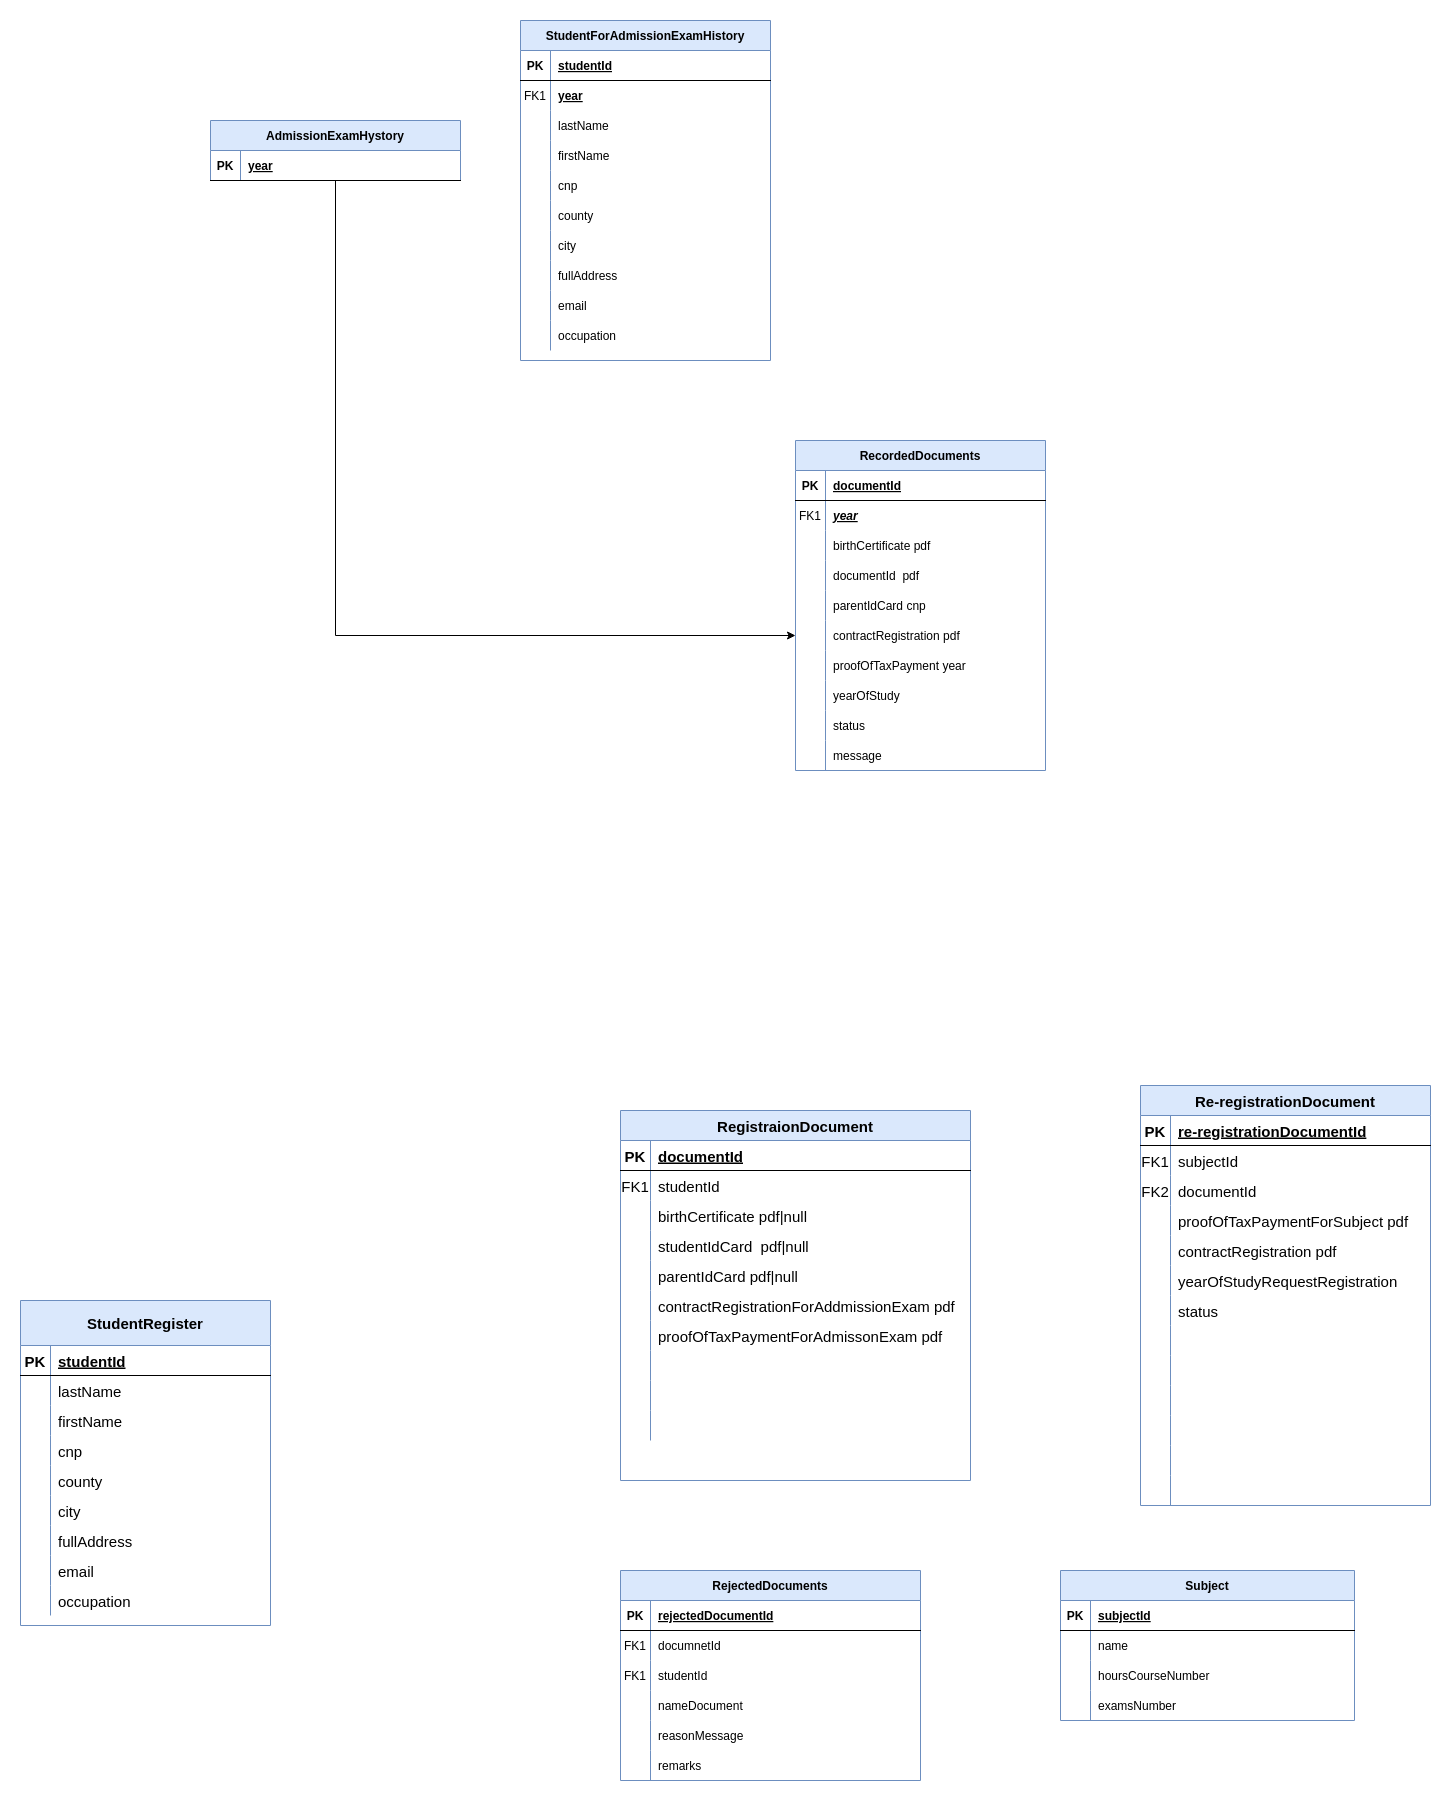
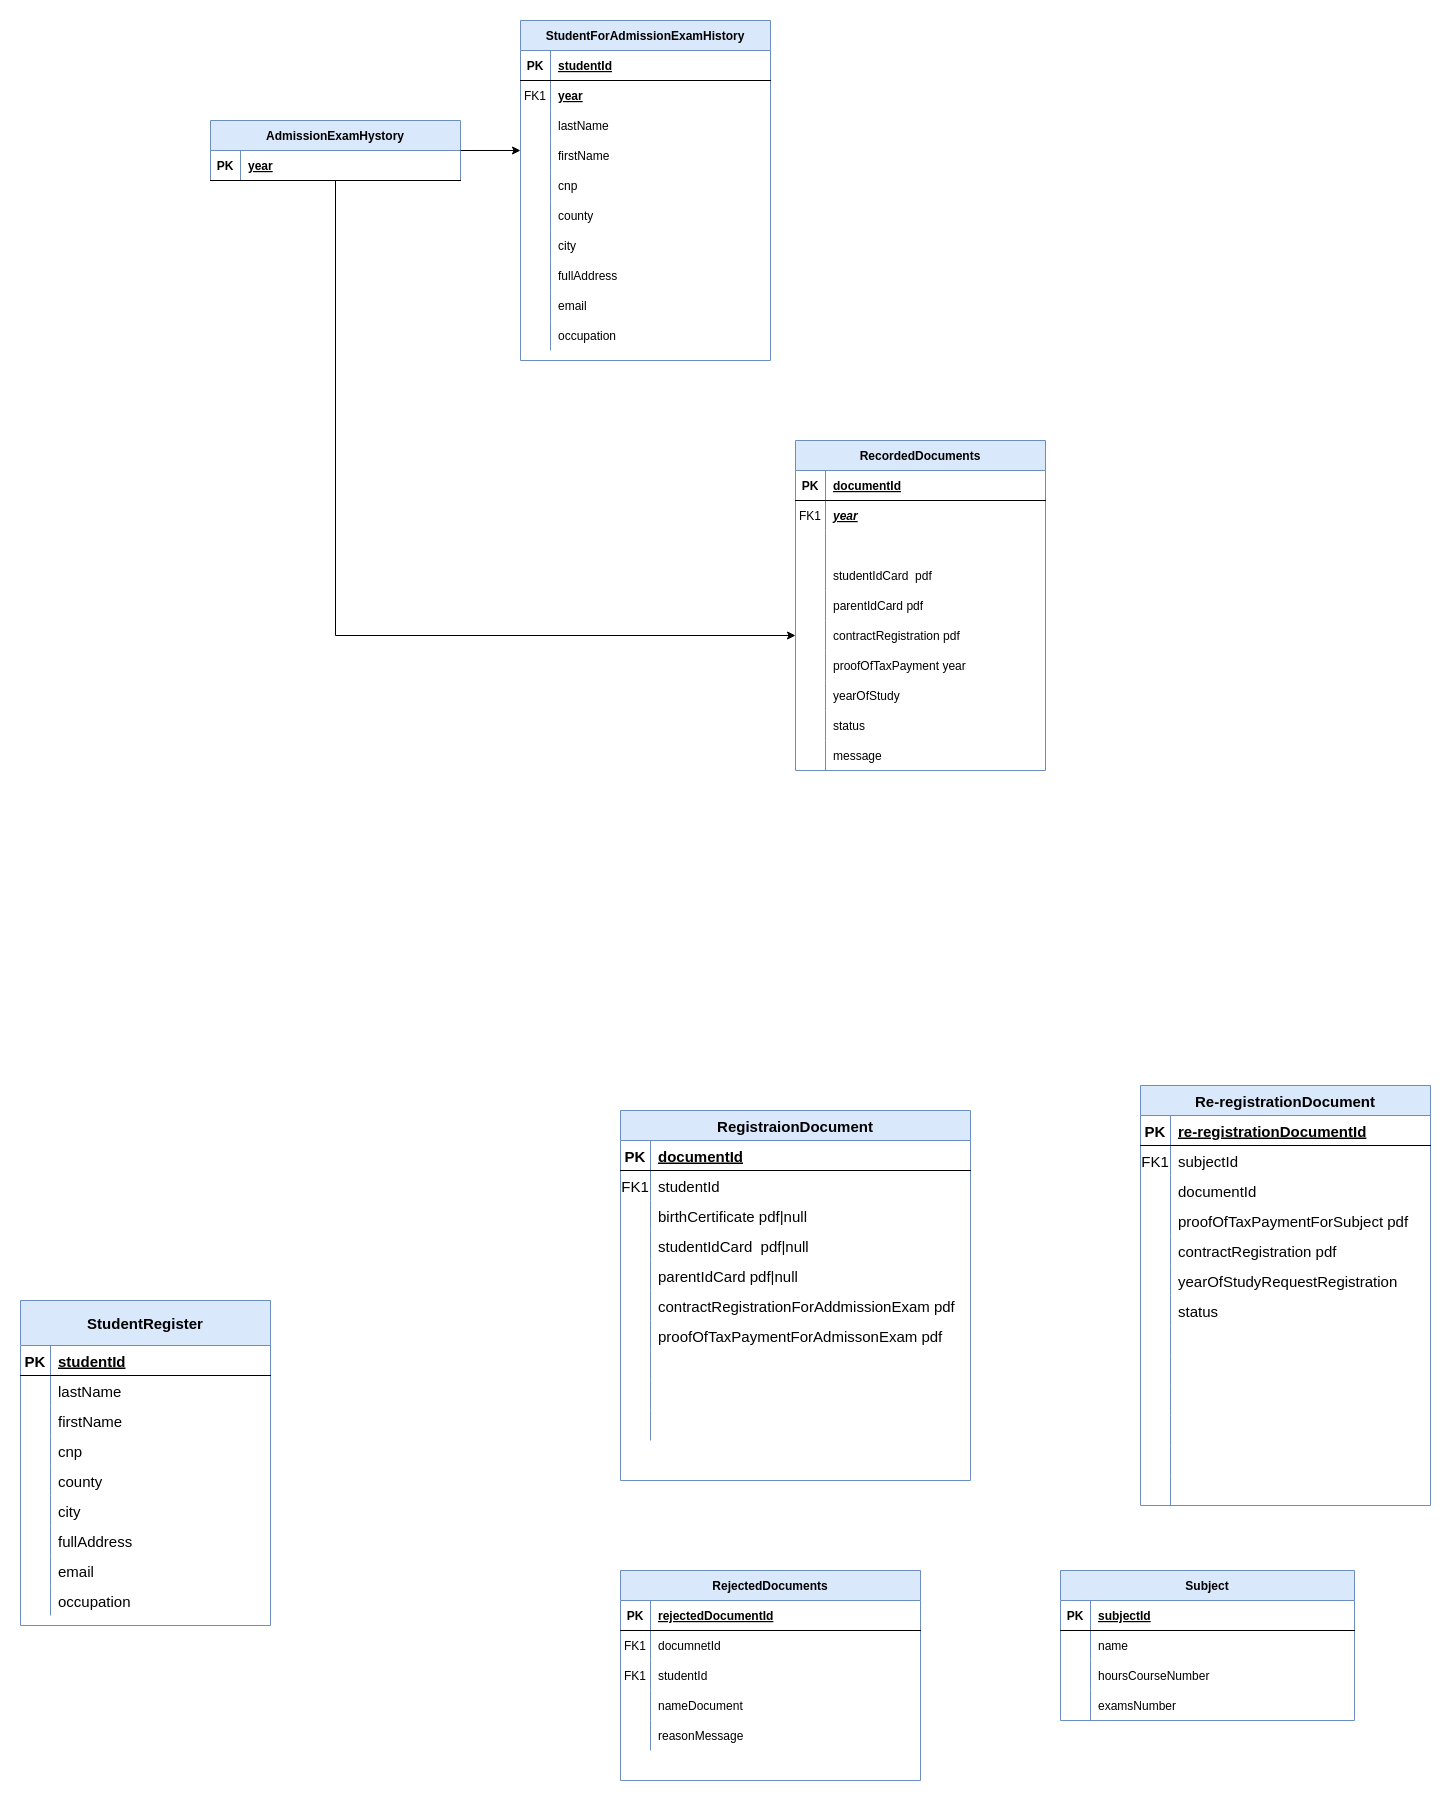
edge "AdmissionExamHystory" -> "StudentForAdmissionExamHistory": added
node "birthCertificate pdf": removed
node "documentId pdf": label "documentId pdf" -> "studentIdCard pdf"
node "parentIdCard cnp": label "parentIdCard cnp" -> "parentIdCard pdf"
node "FK2": removed
node "remarks": removed
